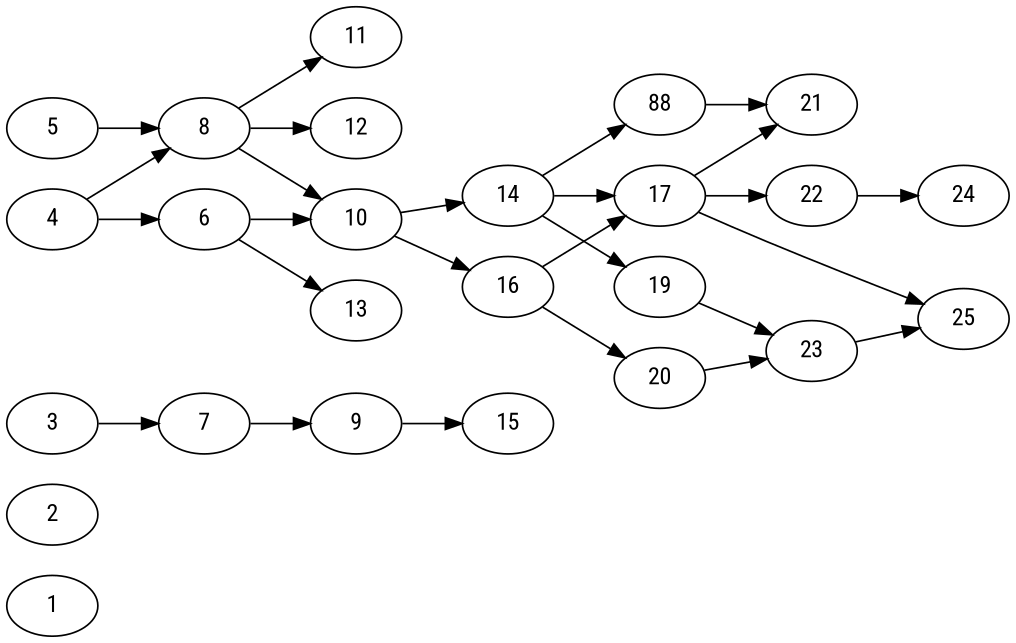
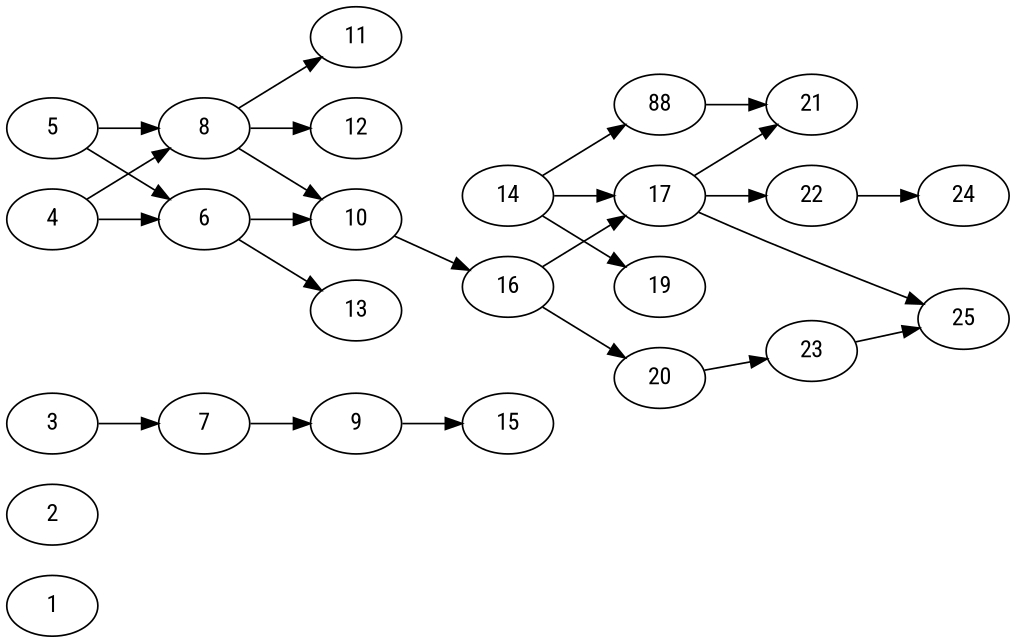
edge "5" -> "6": added
edge "10" -> "14": removed
edge "19" -> "23": removed
